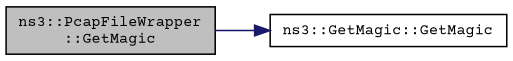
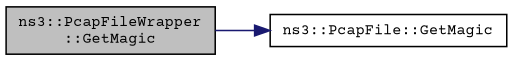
node "ns3::GetMagic::GetMagic": label "ns3::GetMagic::GetMagic" -> "ns3::PcapFile::GetMagic"
